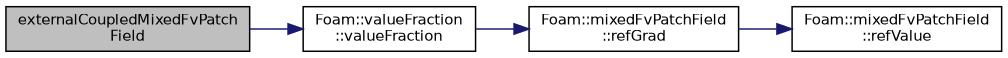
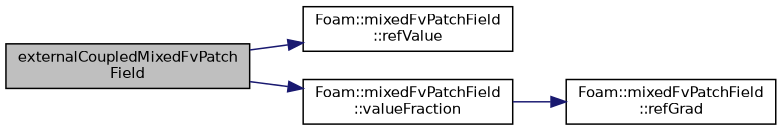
node "Foam::valueFraction ::valueFraction": label "Foam::valueFraction ::valueFraction" -> "Foam::mixedFvPatchField ::valueFraction"
edge "Foam::mixedFvPatchField ::refGrad" -> "Foam::mixedFvPatchField ::refValue": now "externalCoupledMixedFvPatch Field" -> "Foam::mixedFvPatchField ::refValue"
